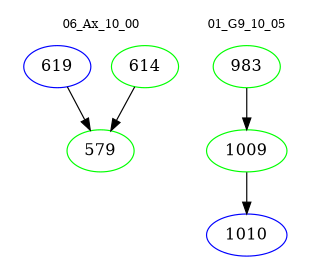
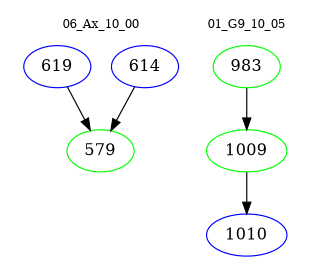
node "614": color green -> blue
